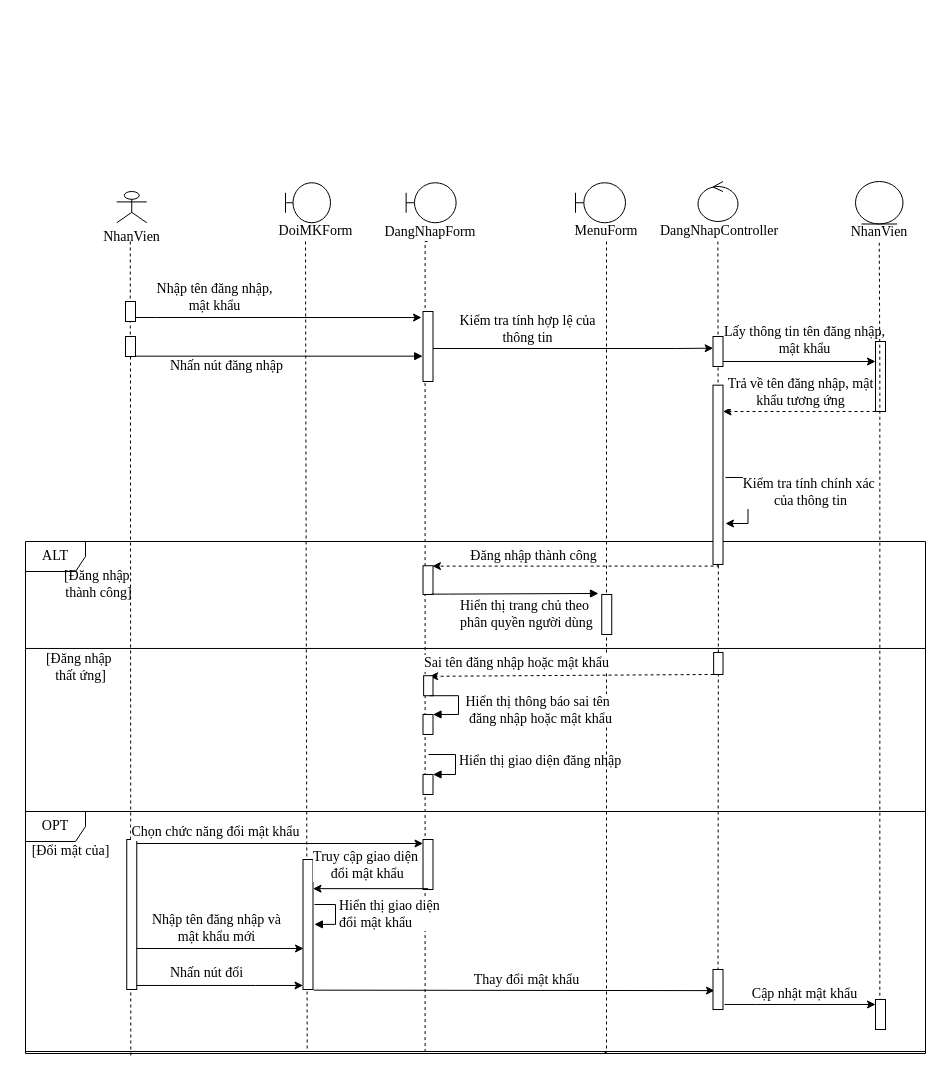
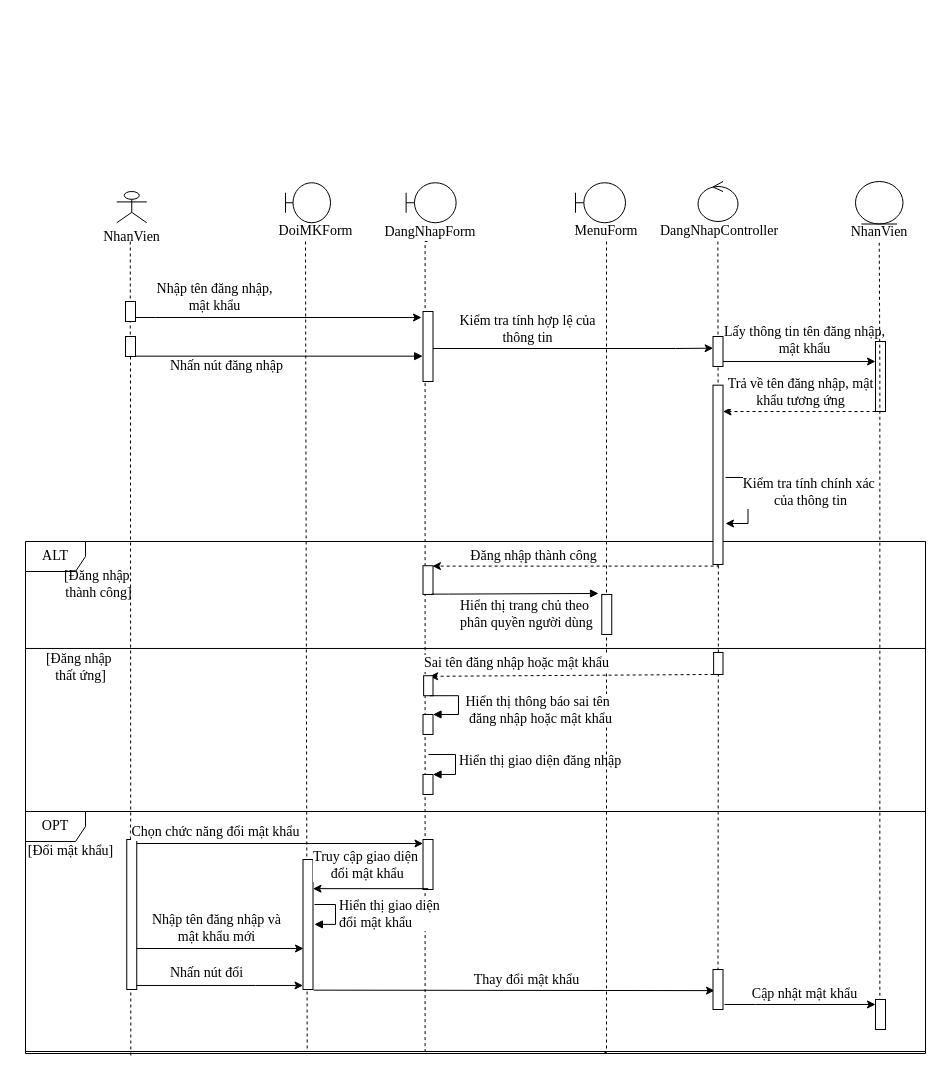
node "[Đổi mật của]": label "[Đổi mật của]" -> "[Đổi mật khẩu]"
